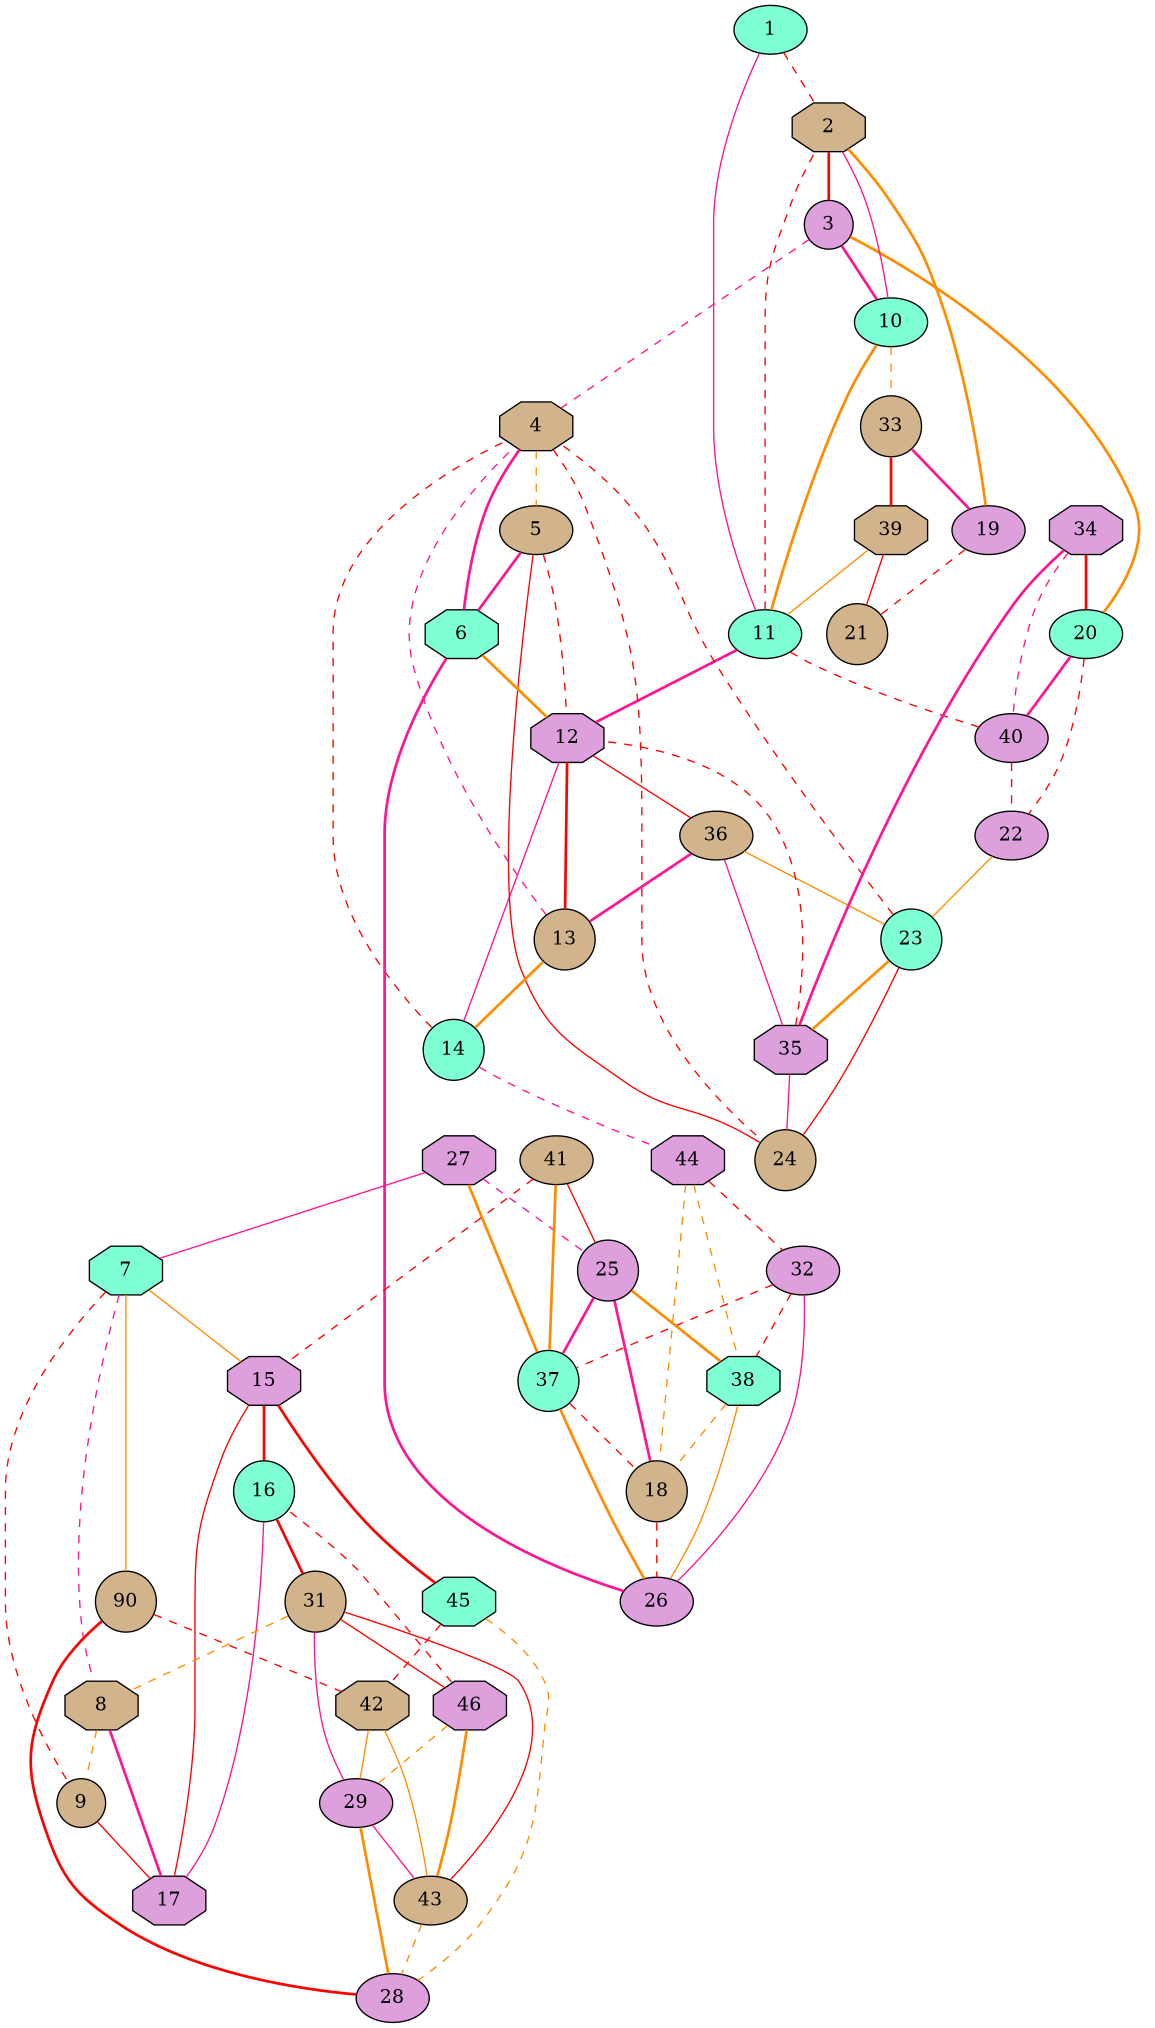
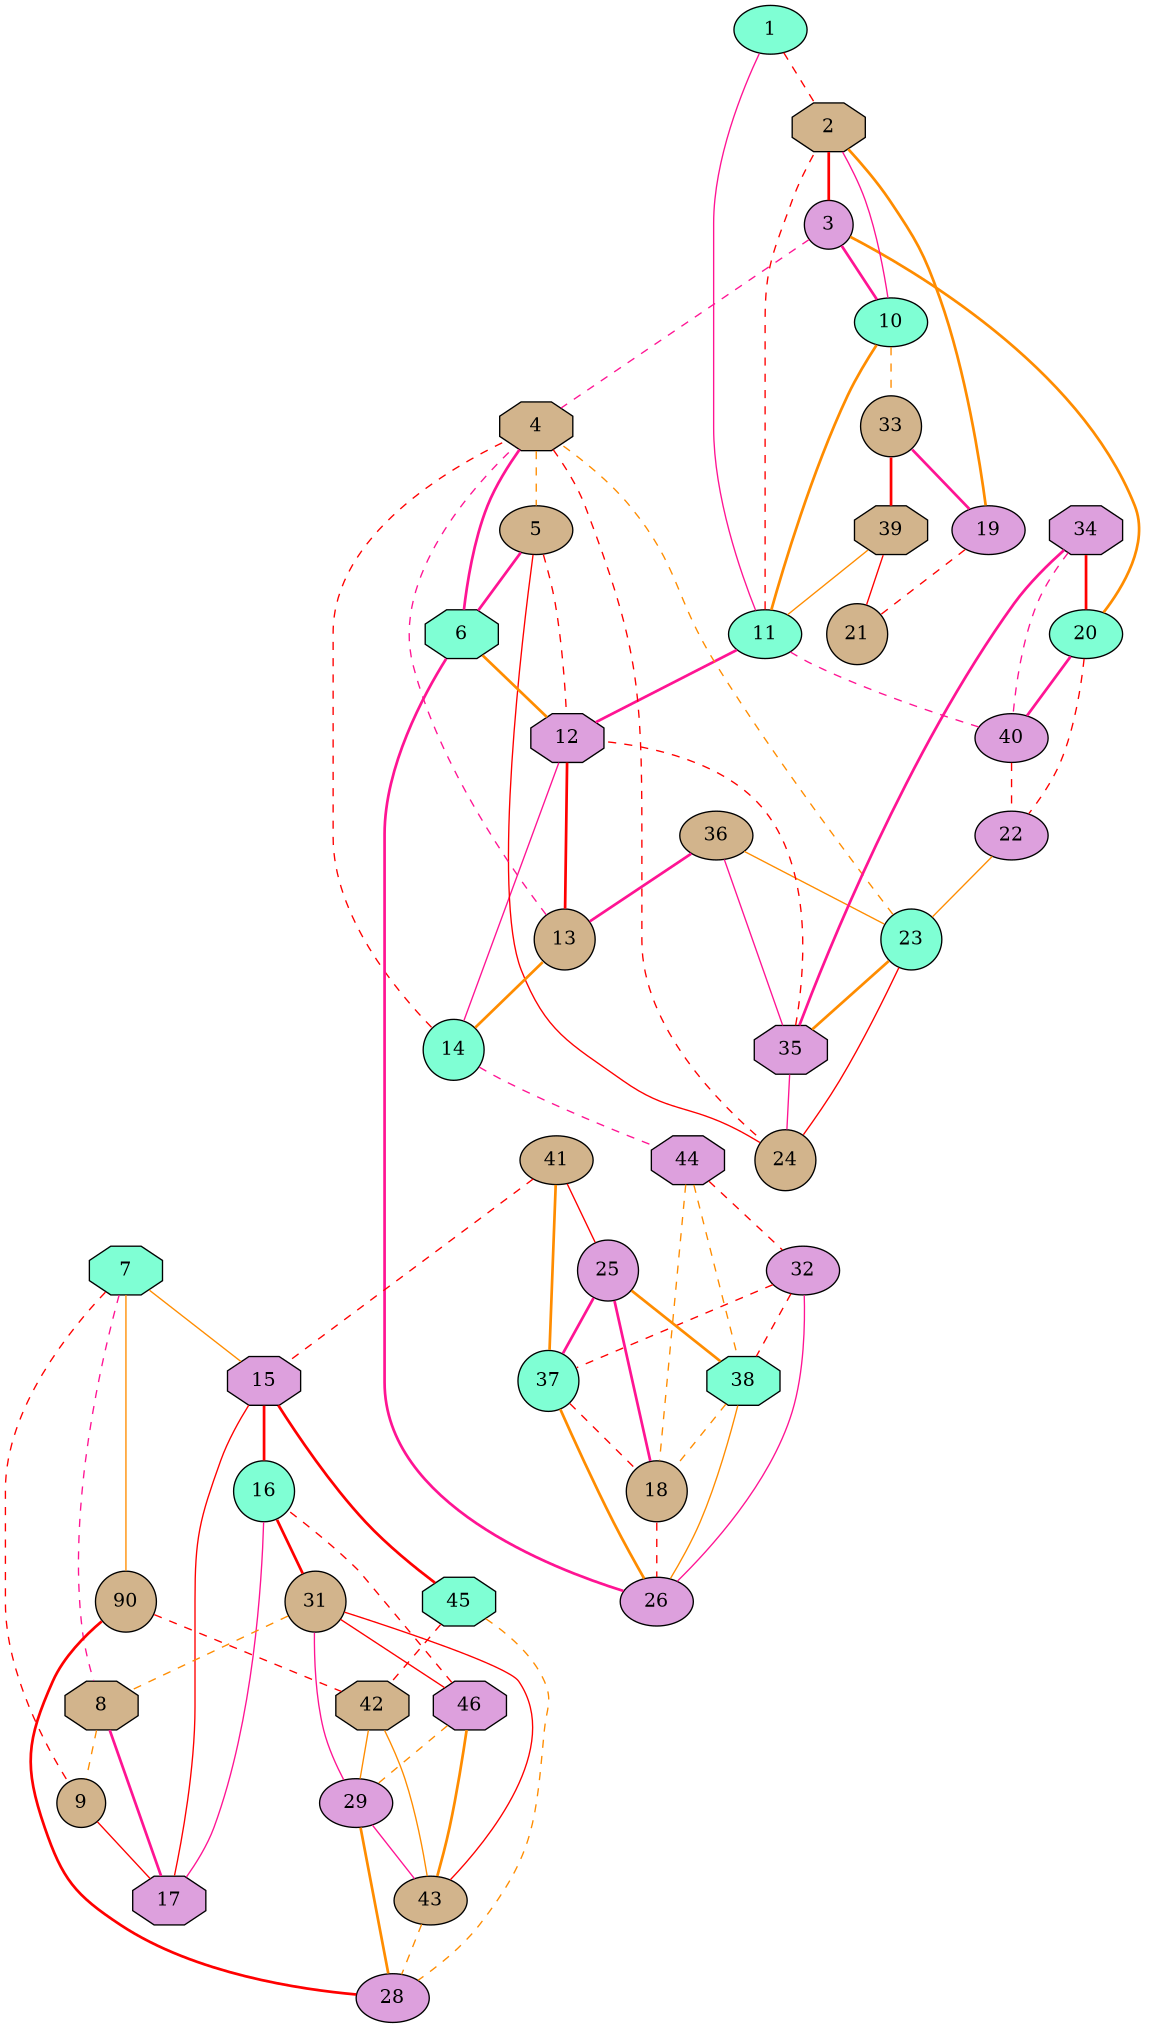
edge "4" -- "23": color red -> darkorange
edge "11" -- "40": color red -> deeppink
edge "12" -- "36": removed
node "27": removed
